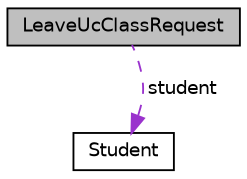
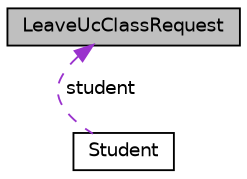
edge "LeaveUcClassRequest" -> "Student": reversed
